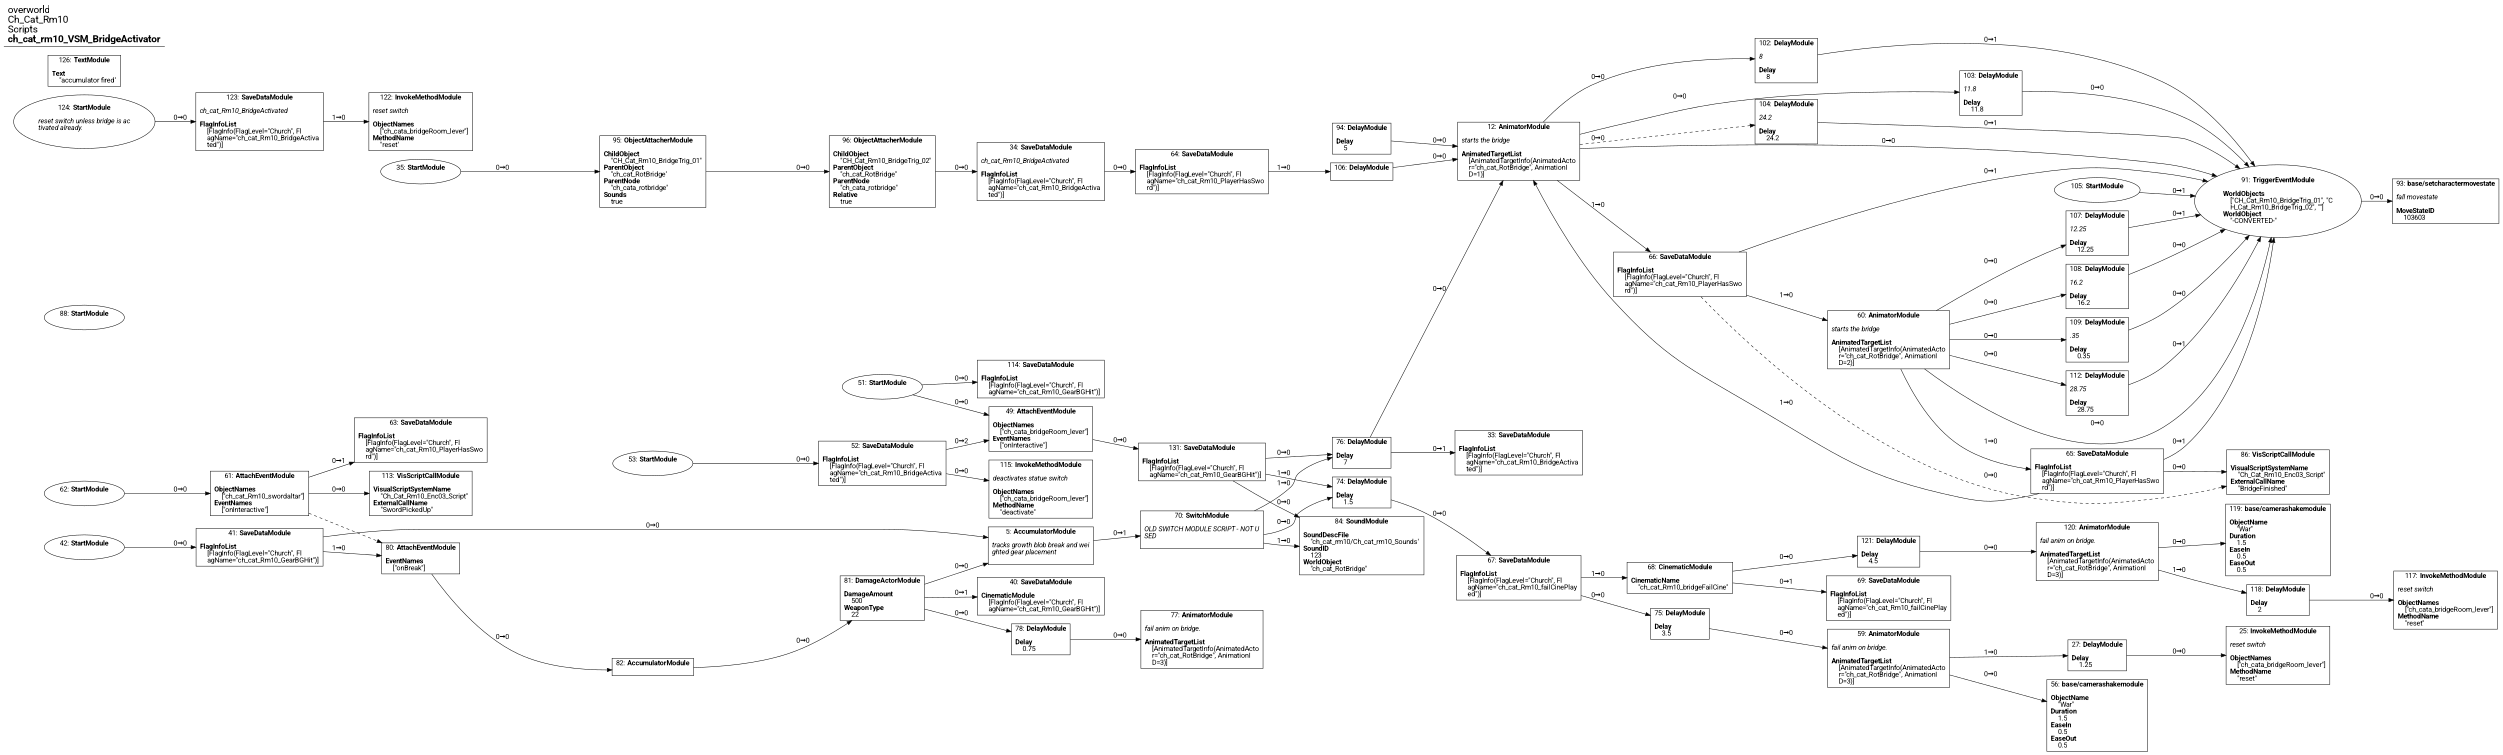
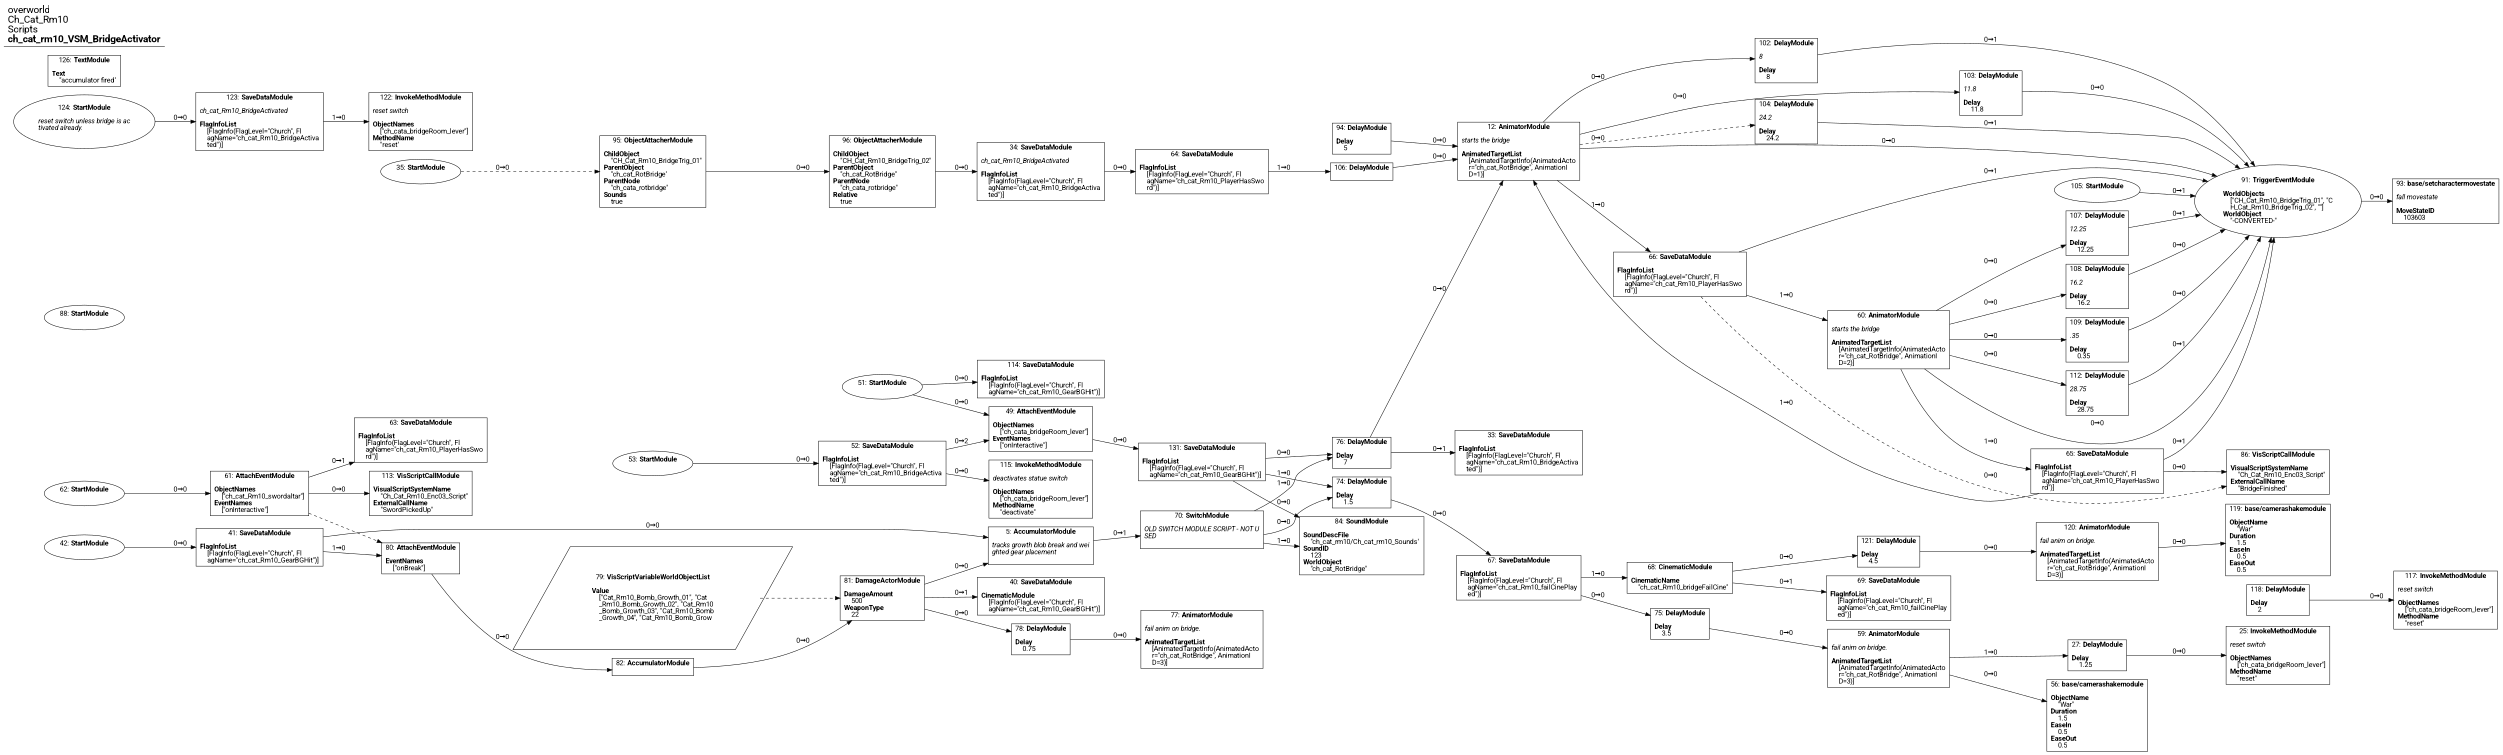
edge "35:" -> "95:": style solid -> dashed
edge "120:" -> "118:": removed, label "1→0"
node "79:": added
